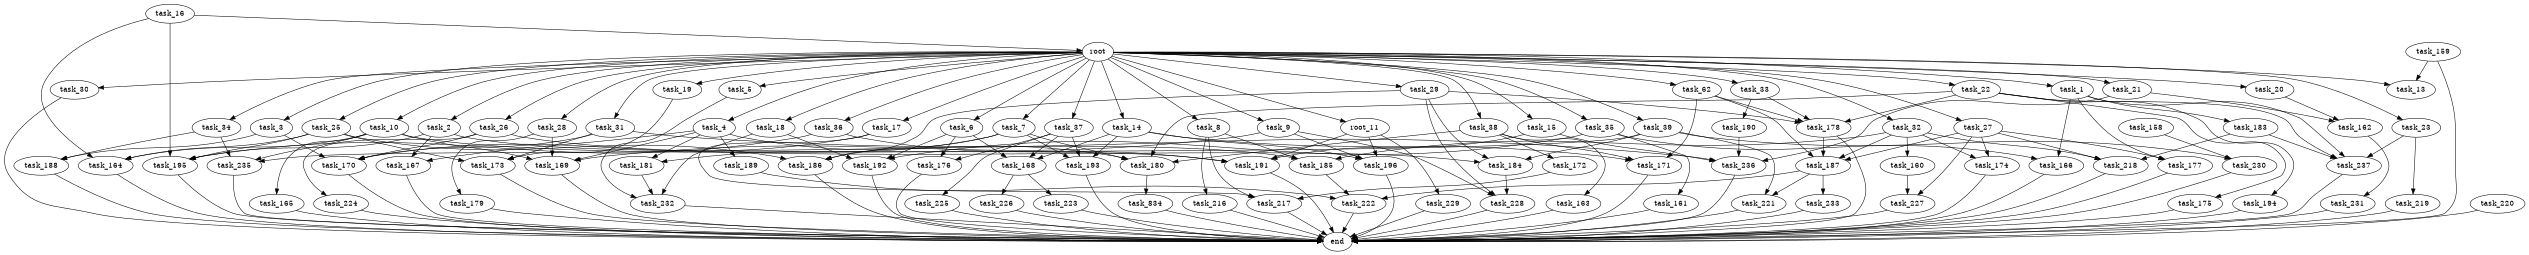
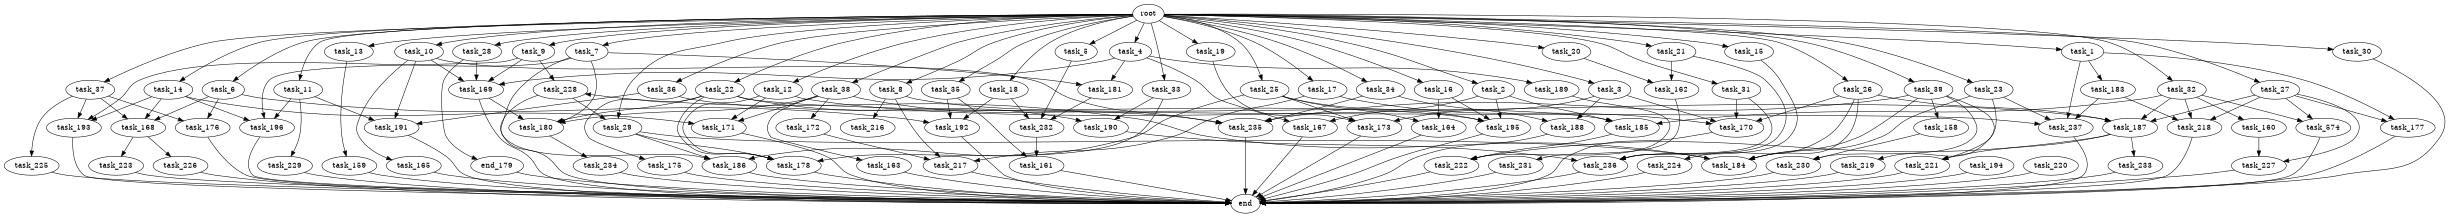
edge "task_16" -> "root": reversed
edge "task_159" -> "task_13": reversed
node "task_62": label "task_62" -> "task_12"
edge "task_39" -> "task_158": added
edge "task_38" -> "task_235": added
edge "task_22" -> "task_194": now "task_22" -> "task_190"
node "root_11": label "root_11" -> "task_11"
edge "task_23" -> "task_184": added
edge "task_178" -> "task_187": now "task_26" -> "task_187"
edge "task_31" -> "task_173": now "task_3" -> "task_173"
edge "task_10" -> "task_164": removed
edge "task_15" -> "task_191": removed
edge "task_4" -> "task_180": now "task_169" -> "task_180"
edge "task_29" -> "task_228": reversed
node "task_174": label "task_174" -> "task_574"
node "task_166": removed
node "task_179": label "task_179" -> "end_179"
node "task_834": label "task_834" -> "task_234"
edge "task_232" -> "end": now "task_232" -> "task_161"
edge "task_216" -> "end": removed
